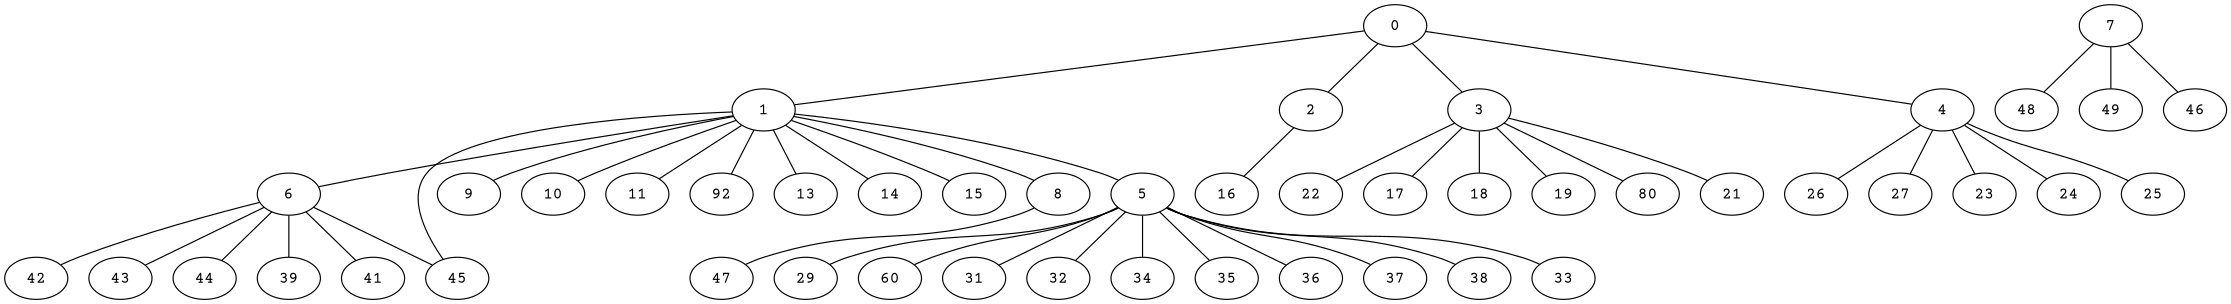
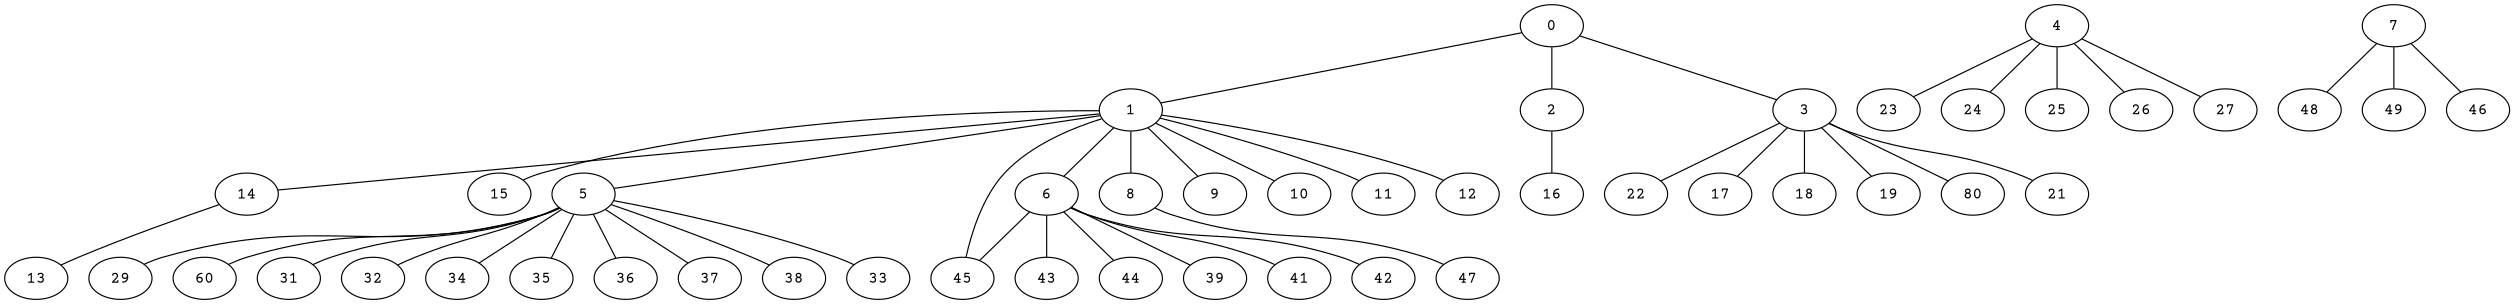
edge "0" -- "4": removed
edge "1" -- "13": now "14" -- "13"
node "92": label "92" -> "12"
